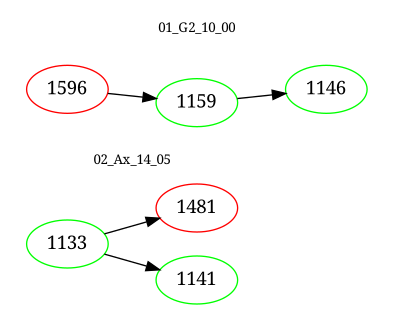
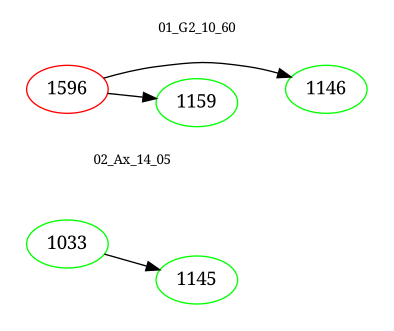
cluster "01_G2_10_00": label "01_G2_10_00" -> "01_G2_10_60"
edge "1159" -> "1146": now "1596" -> "1146"
node "1481": removed
node "1133": label "1133" -> "1033"
node "1141": label "1141" -> "1145"
